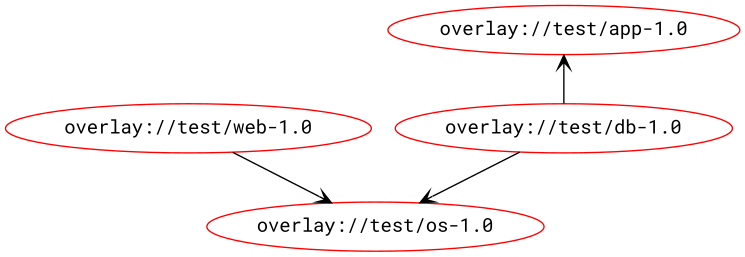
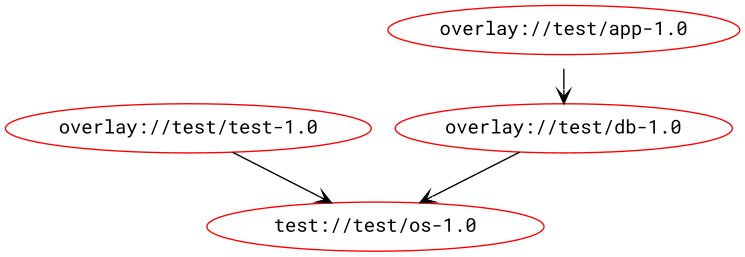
edge "overlay://test/db-1.0" -> "overlay://test/app-1.0": reversed
node "overlay://test/web-1.0": label "overlay://test/web-1.0" -> "overlay://test/test-1.0"
node "overlay://test/os-1.0": label "overlay://test/os-1.0" -> "test://test/os-1.0"
